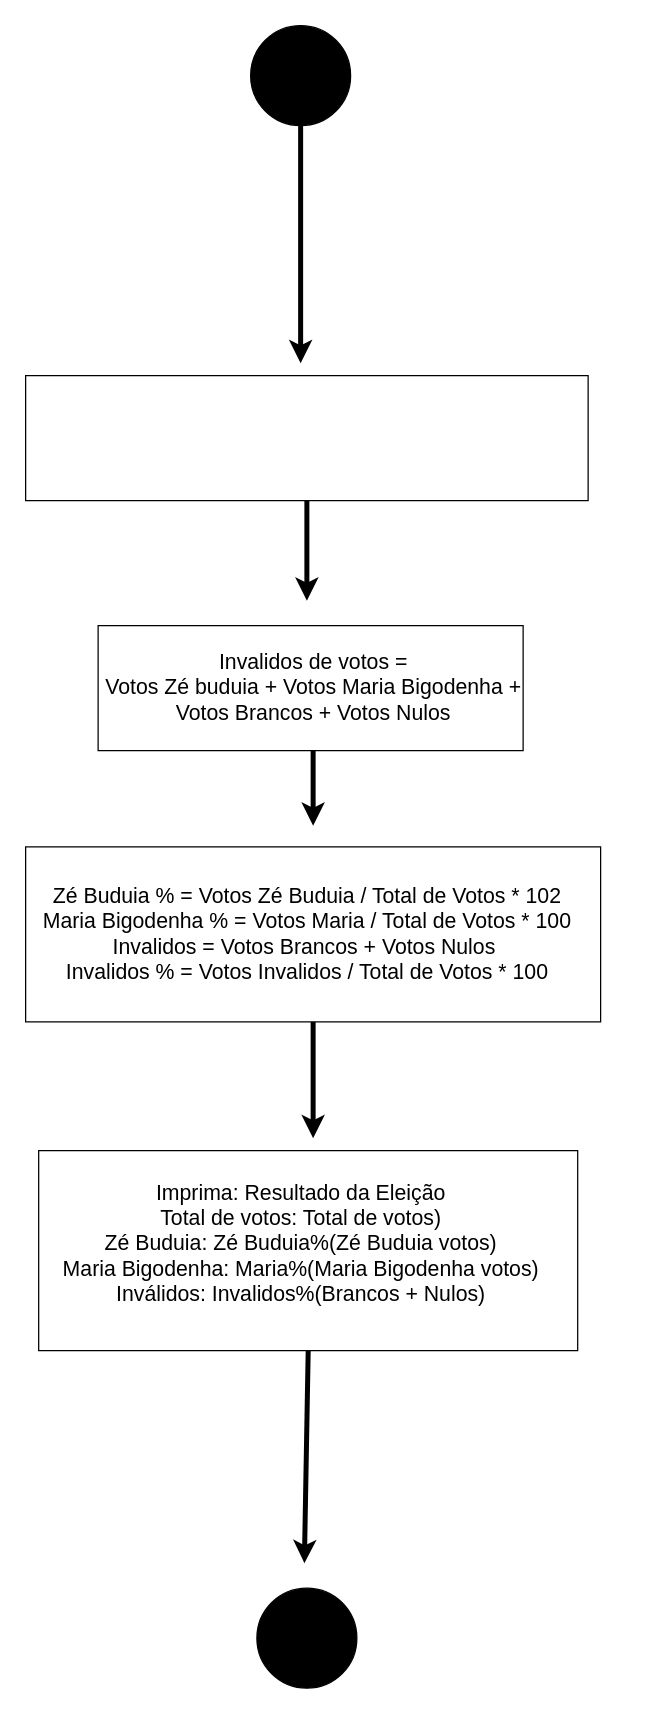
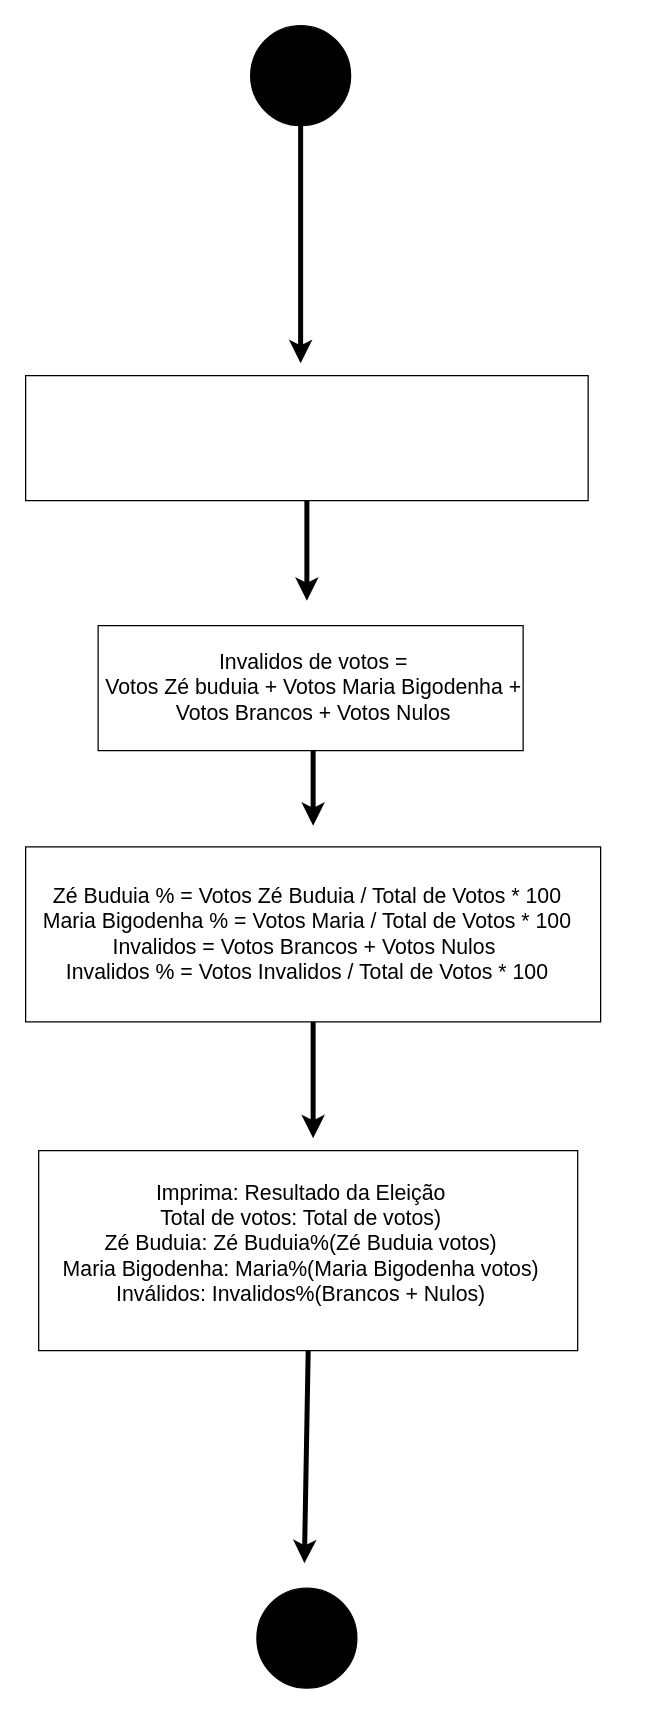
node "Zé Buduia % = Votos Zé Buduia / Total de Votos * 102 Maria Bigodenha % = Votos Maria / Total de Votos * 100 Invalidos = Votos Brancos + Votos Nulos Invalidos % = Votos Invalidos / Total de Votos * 100": label "Zé Buduia % = Votos Zé Buduia / Total de Votos * 102 Maria Bigodenha % = Votos Maria / Total de Votos * 100 Invalidos = Votos Brancos + Votos Nulos Invalidos % = Votos Invalidos / Total de Votos * 100" -> "Zé Buduia % = Votos Zé Buduia / Total de Votos * 100 Maria Bigodenha % = Votos Maria / Total de Votos * 100 Invalidos = Votos Brancos + Votos Nulos Invalidos % = Votos Invalidos / Total de Votos * 100"
